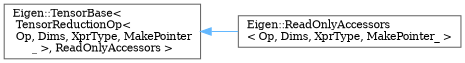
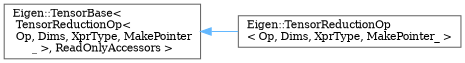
node "Eigen::ReadOnlyAccessors < Op, Dims, XprType, MakePointer_ >": label "Eigen::ReadOnlyAccessors < Op, Dims, XprType, MakePointer_ >" -> "Eigen::TensorReductionOp < Op, Dims, XprType, MakePointer_ >"
